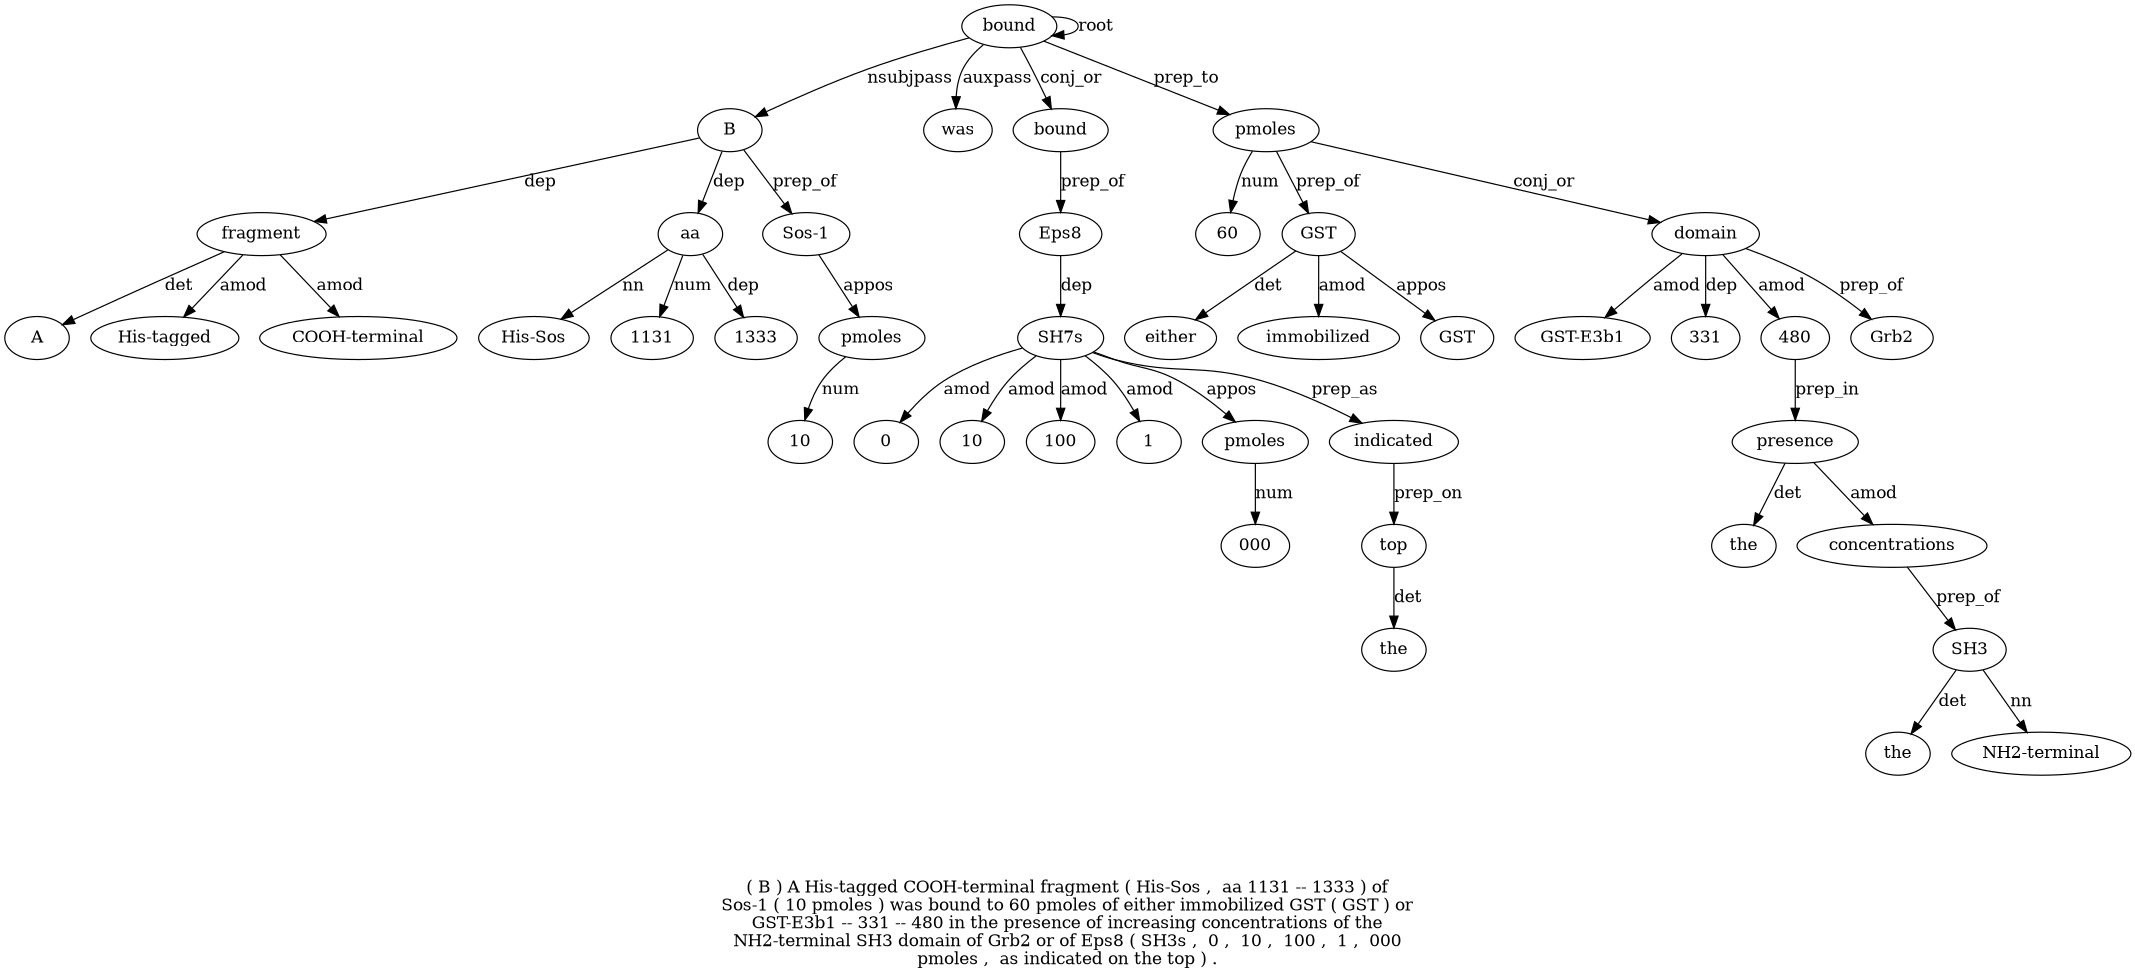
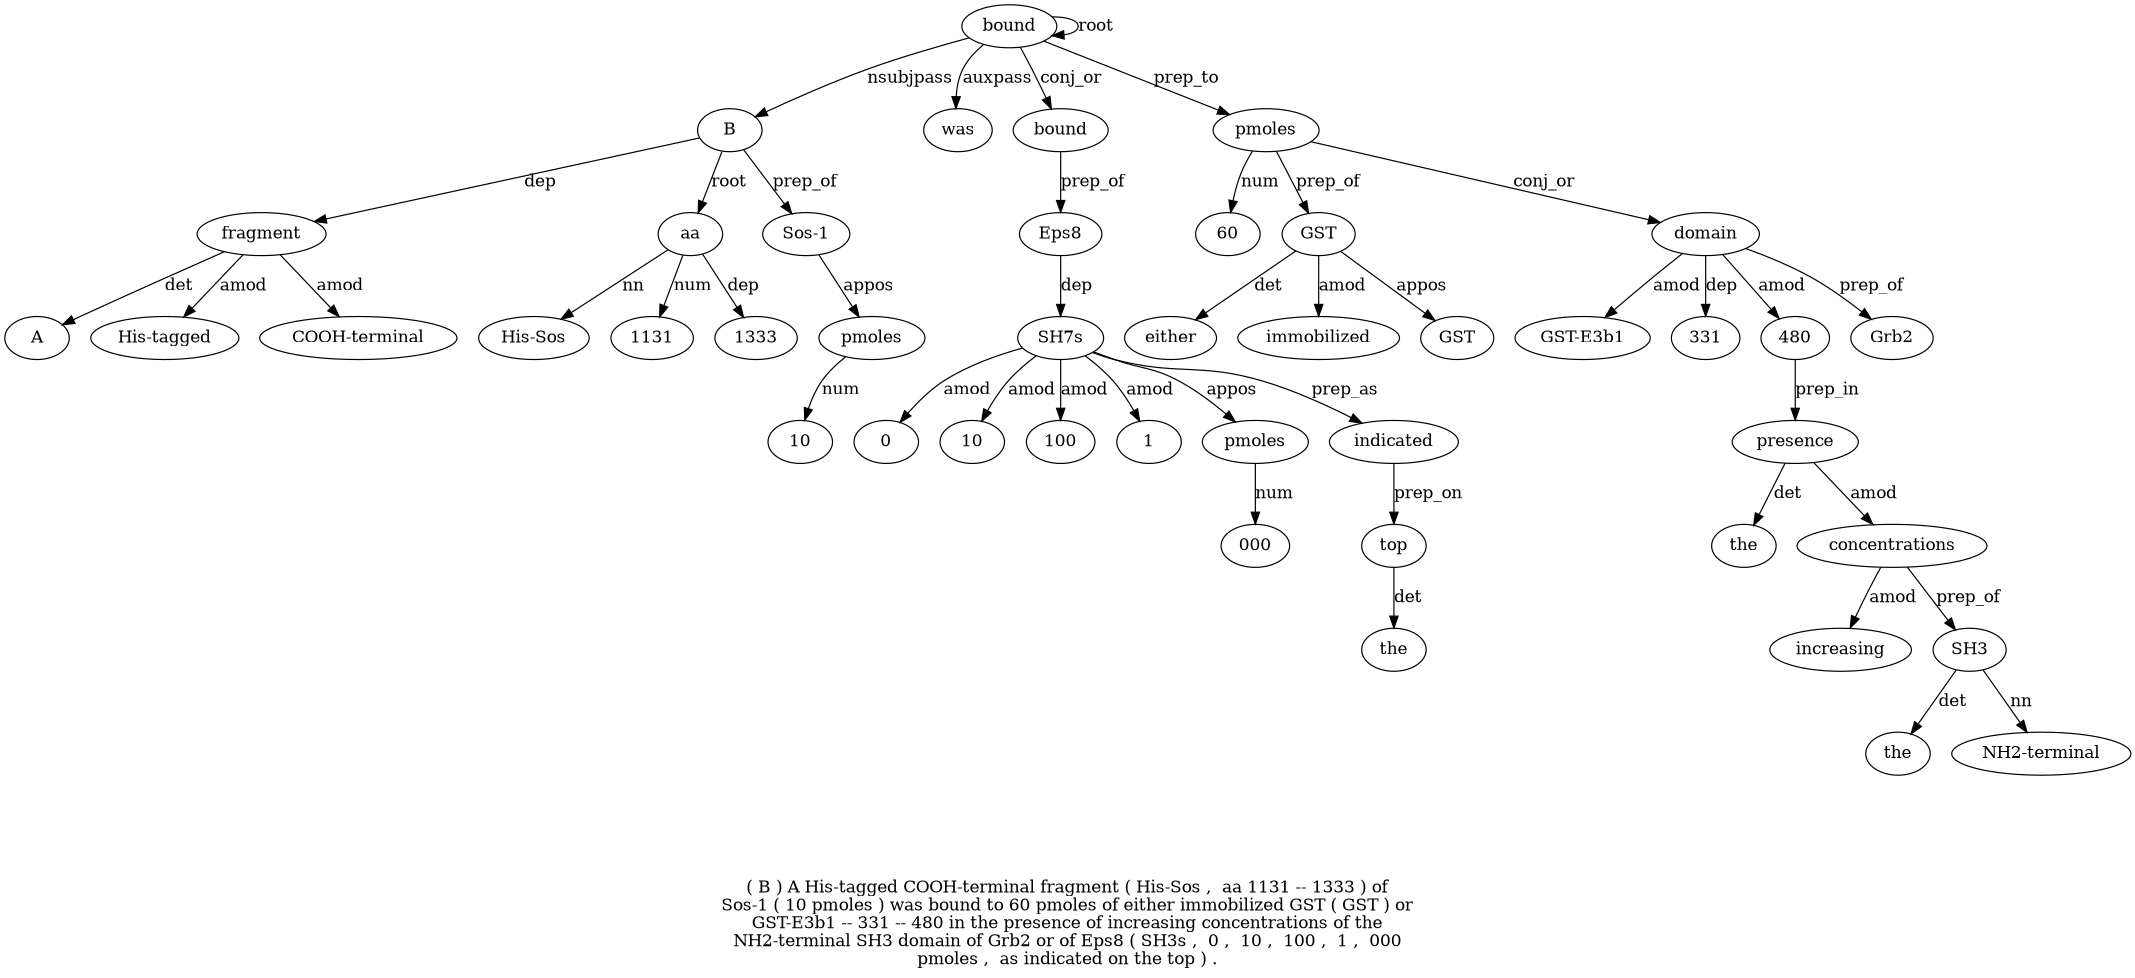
edge "B" -> "aa": label "dep" -> "root"
node "increasing": added
